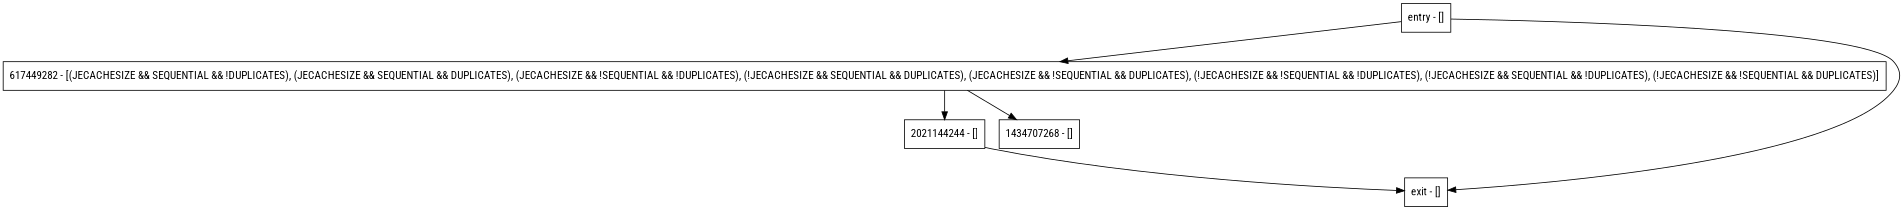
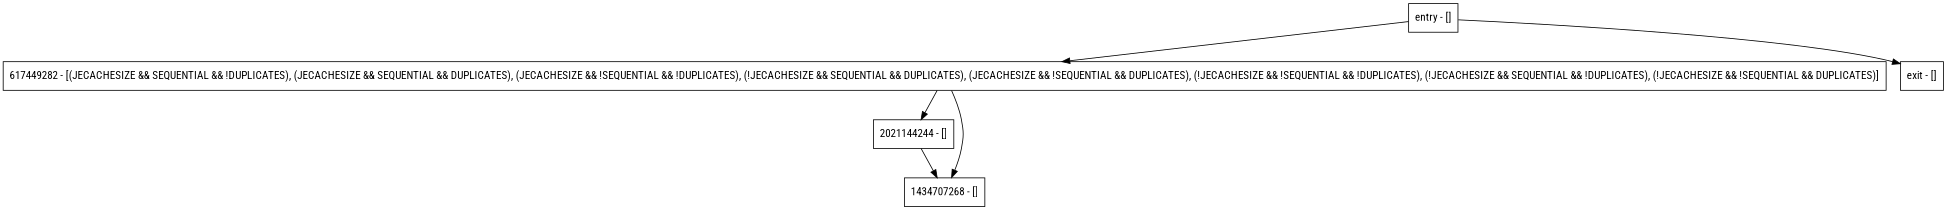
edge "2021144244 - []" -> "exit - []": now "2021144244 - []" -> "1434707268 - []"
